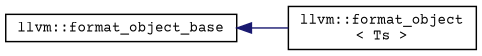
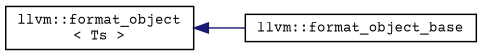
edge "llvm::format_object < Ts >" -> "llvm::format_object_base": reversed
